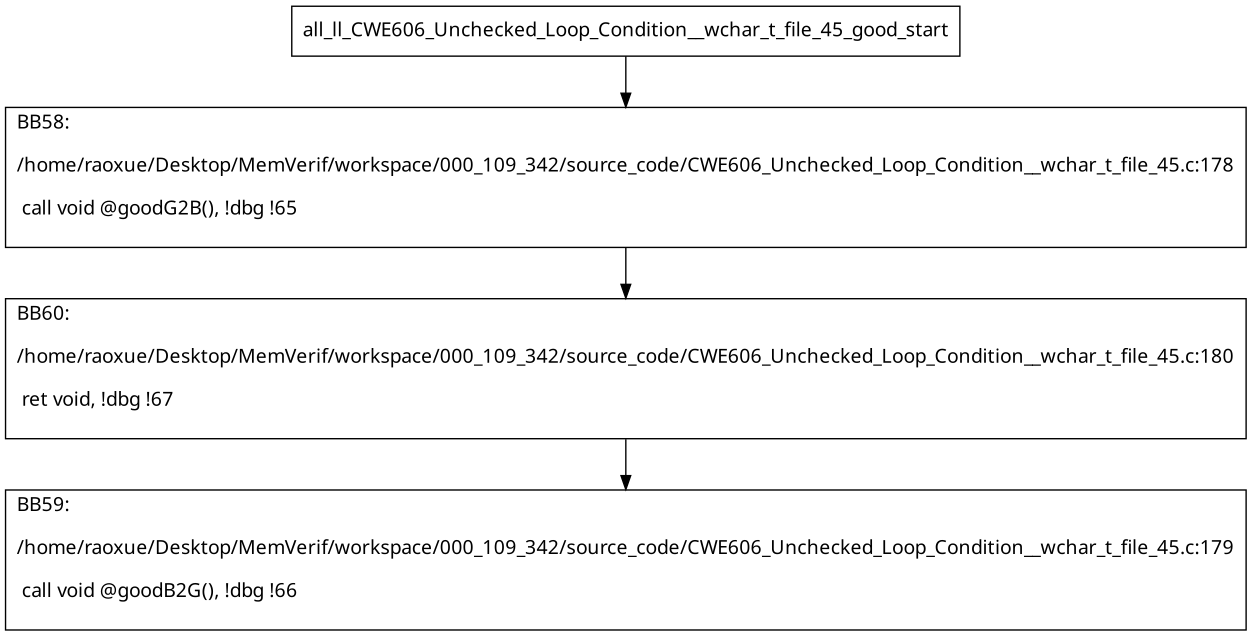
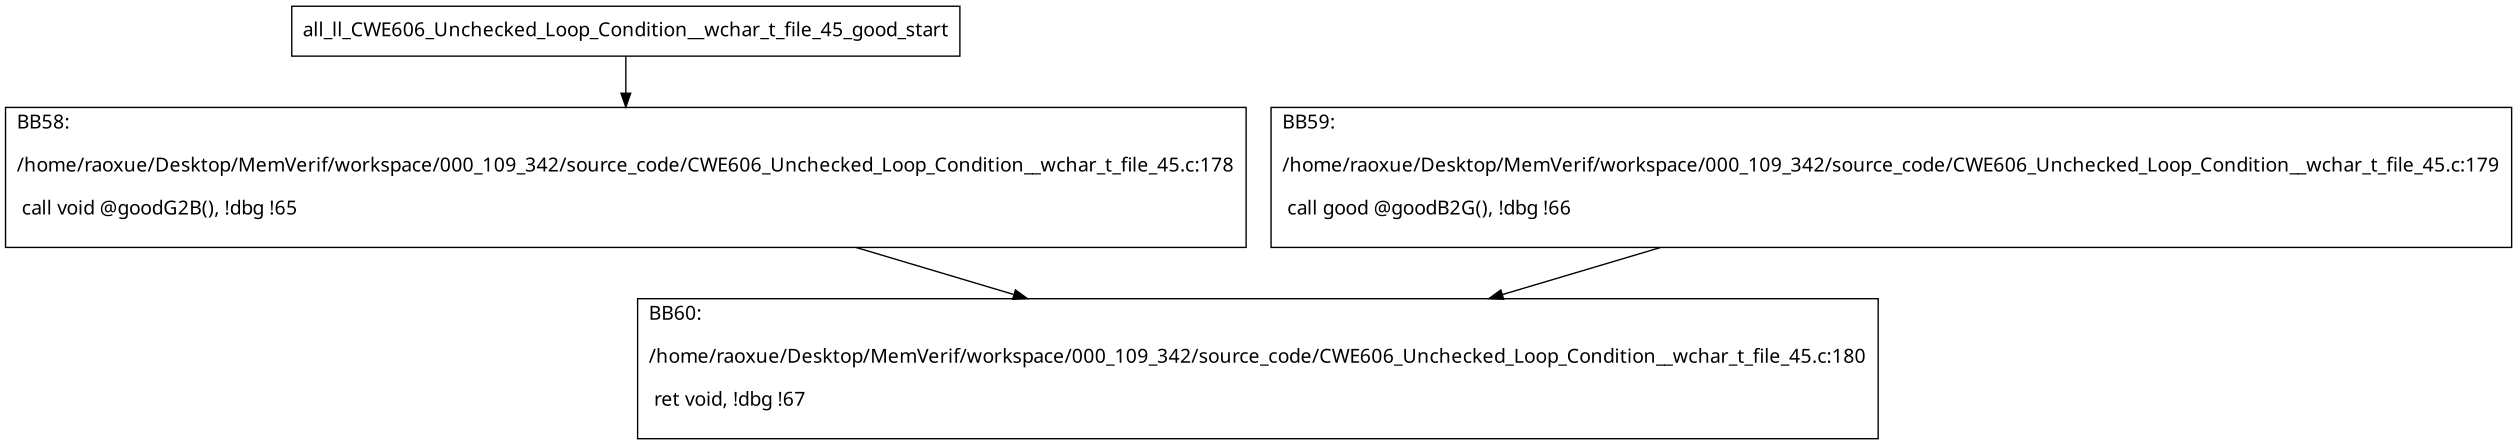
edge "BB60:" -> "BB59:": reversed
node "BB59:": text "call void @goodB2G(), !dbg !66" -> "call good @goodB2G(), !dbg !66"
